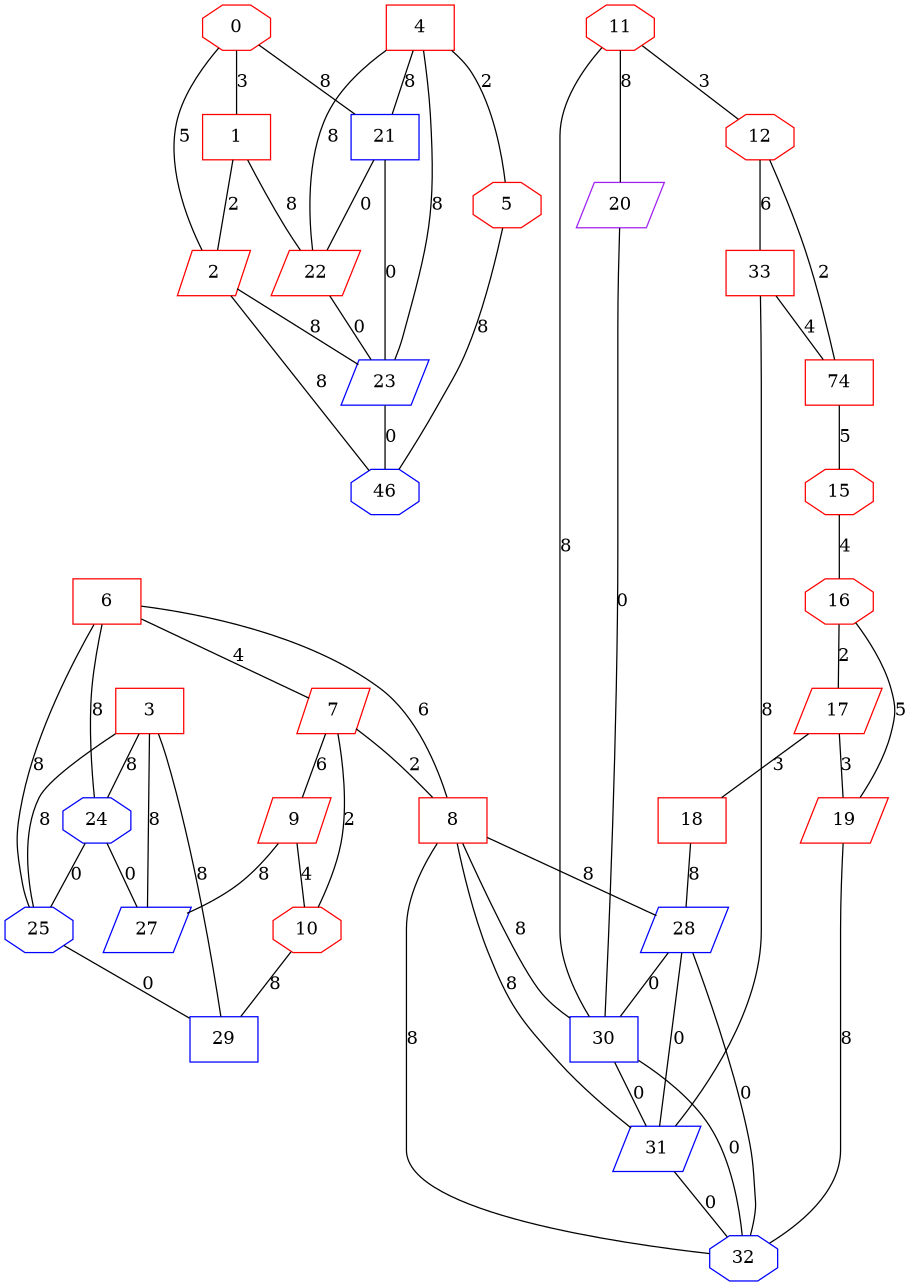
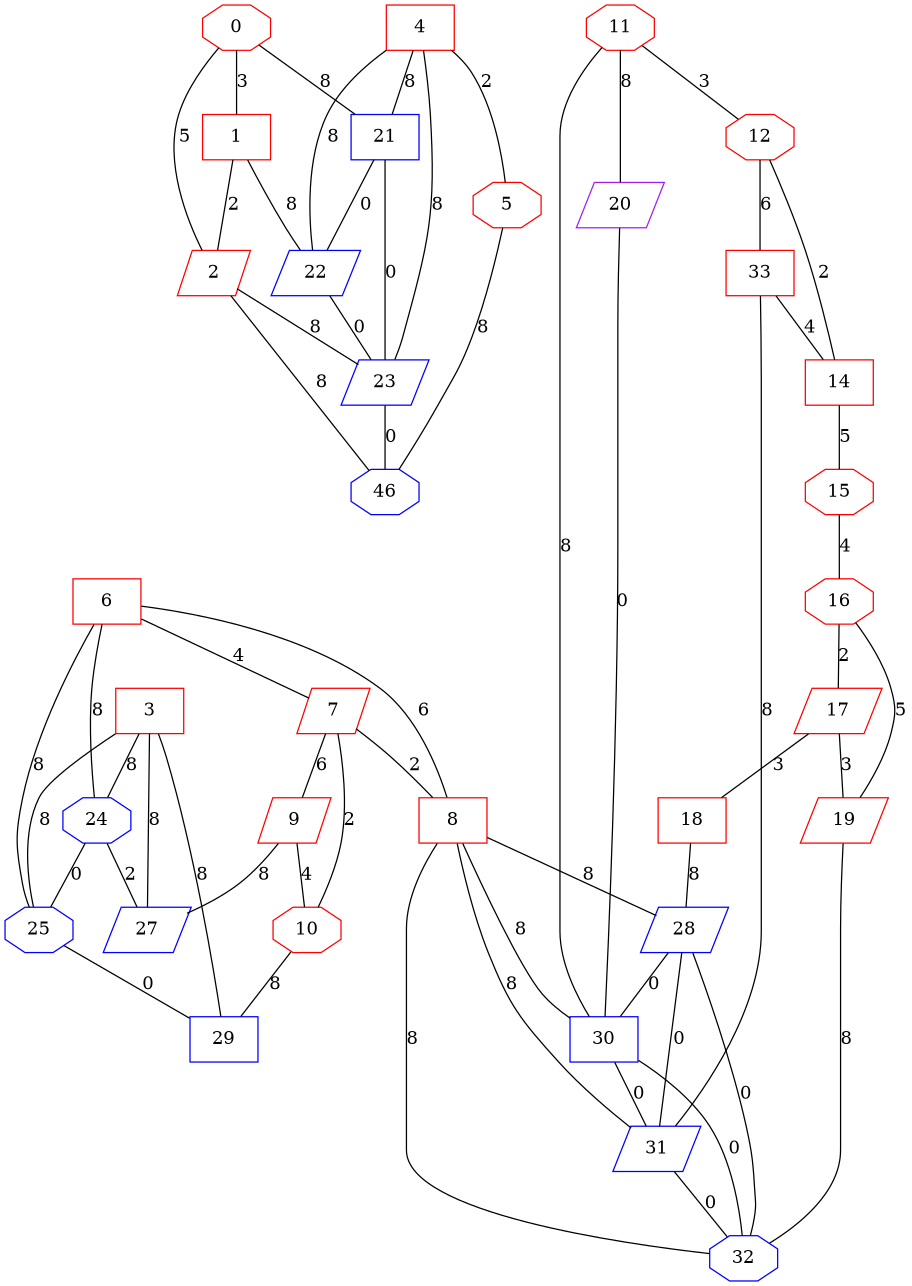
node "22": color red -> blue
node "74": label "74" -> "14"
edge "24" -- "27": label "0" -> "2"
